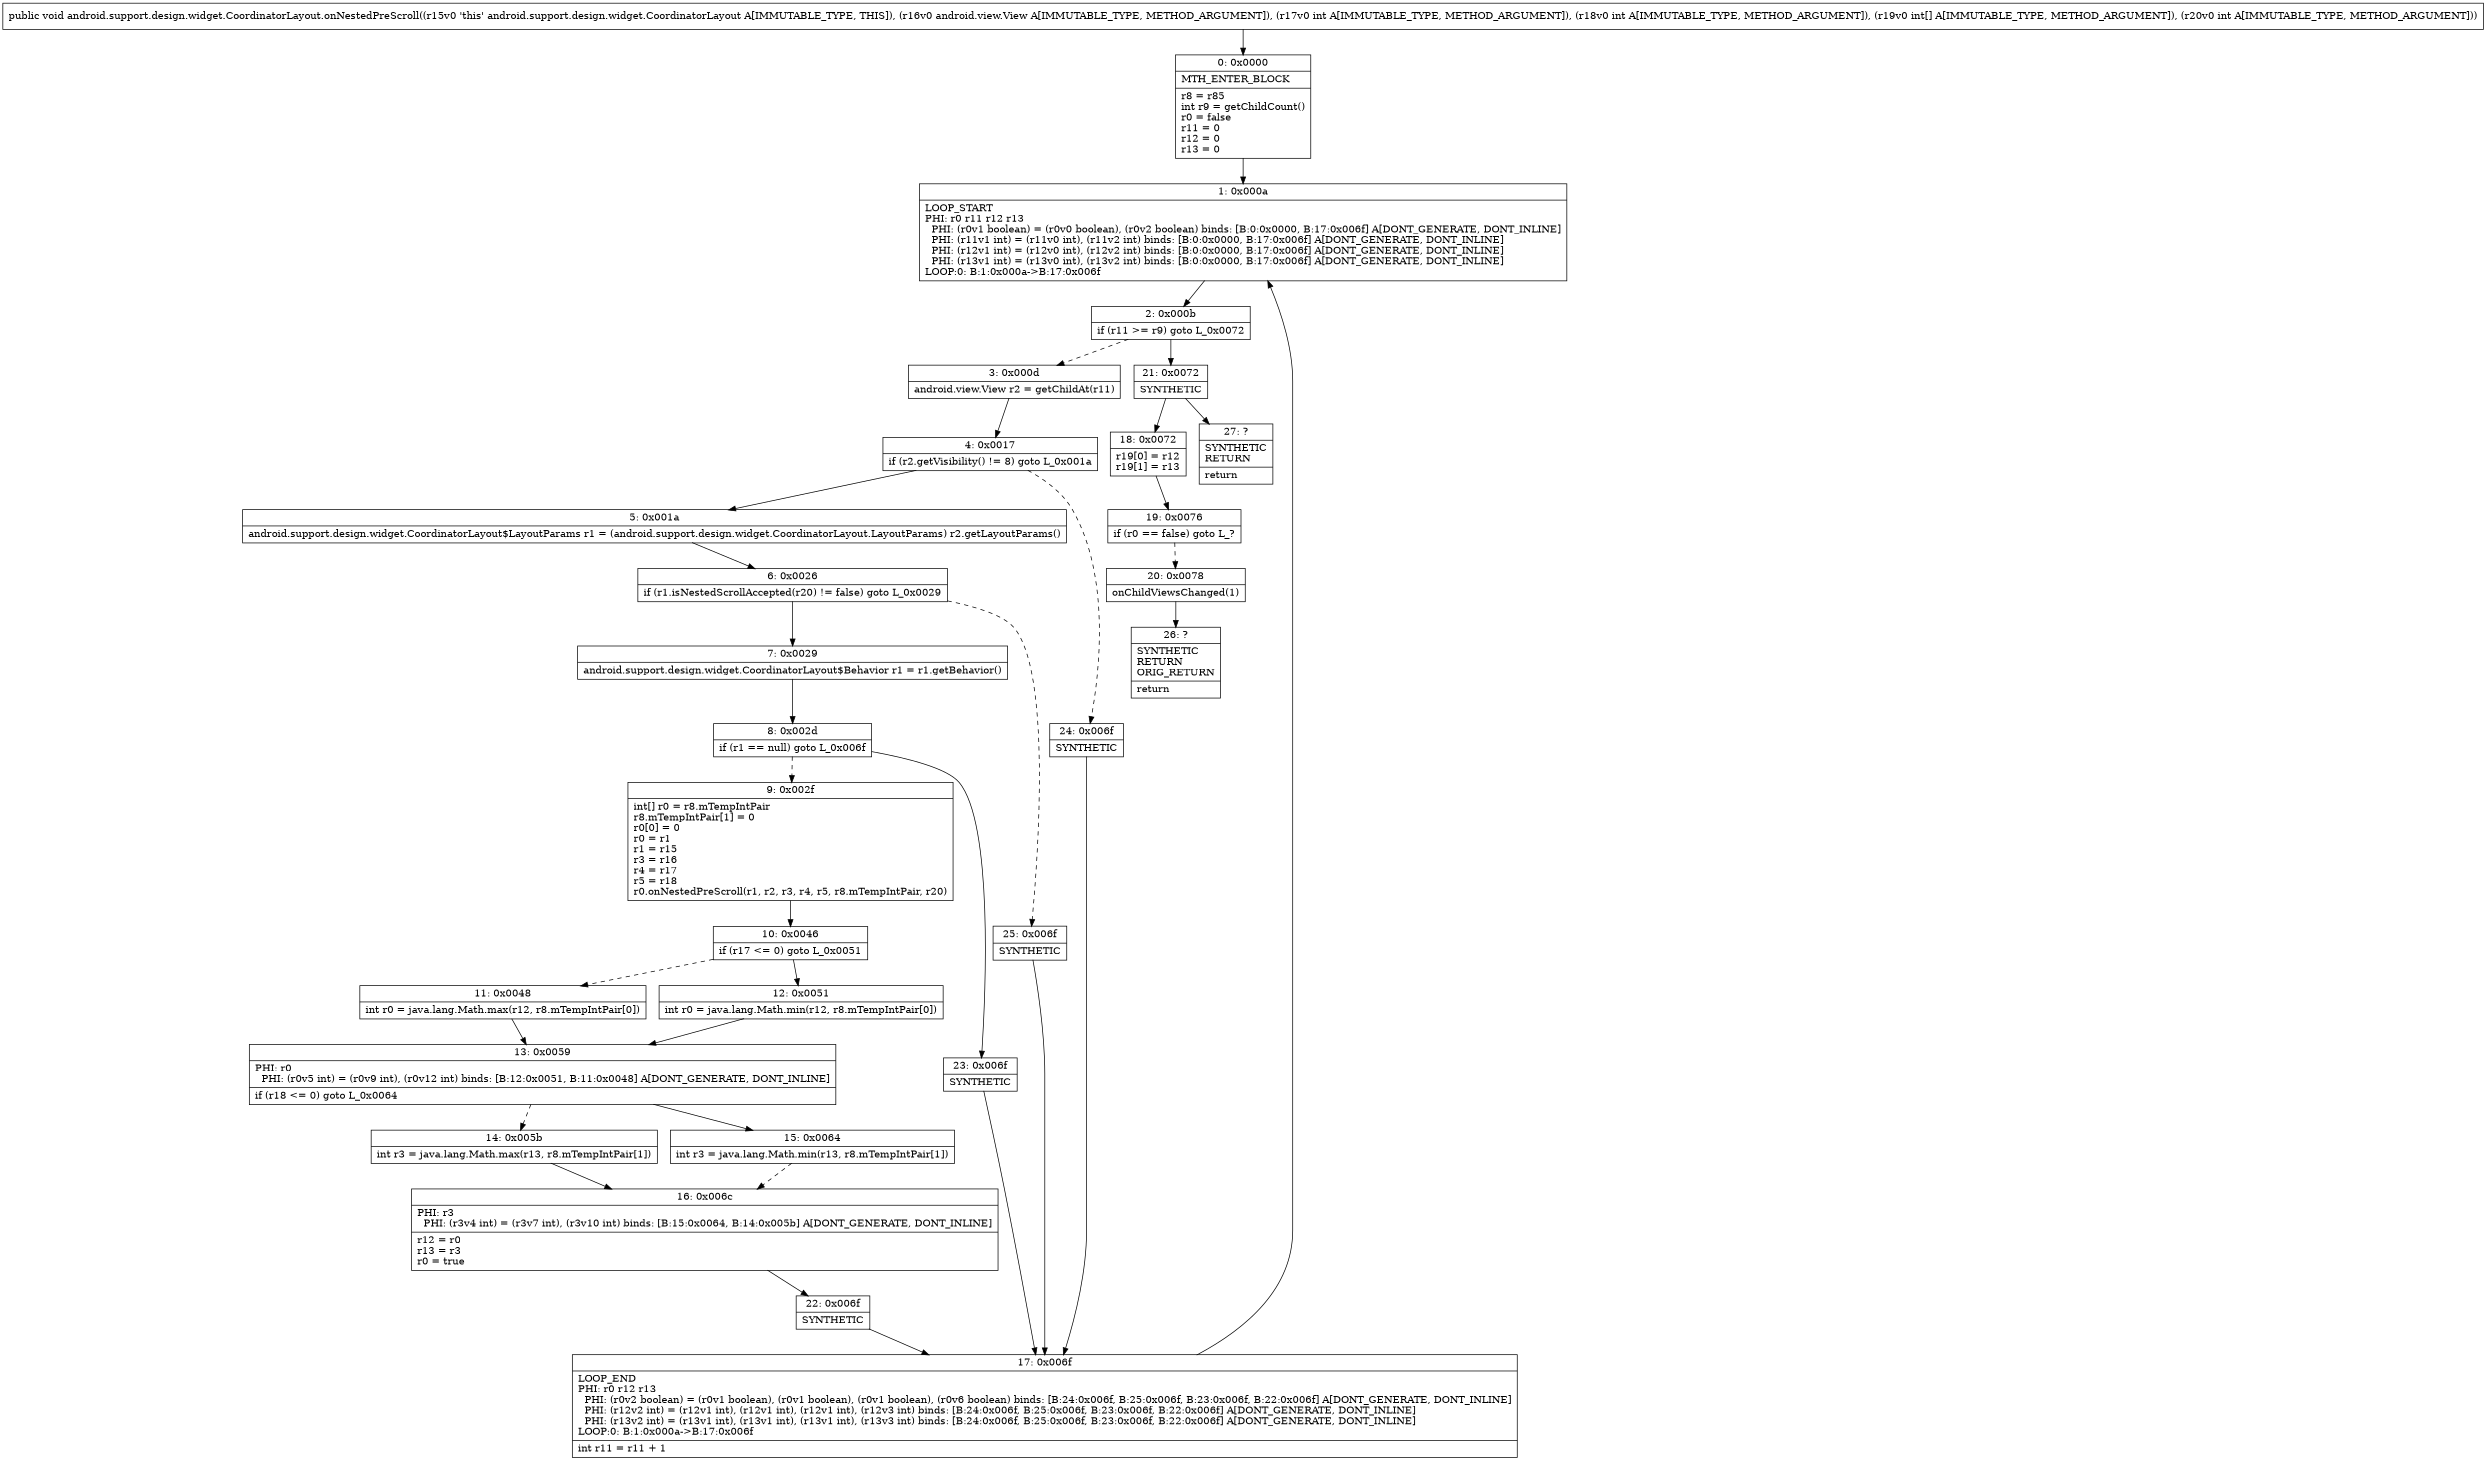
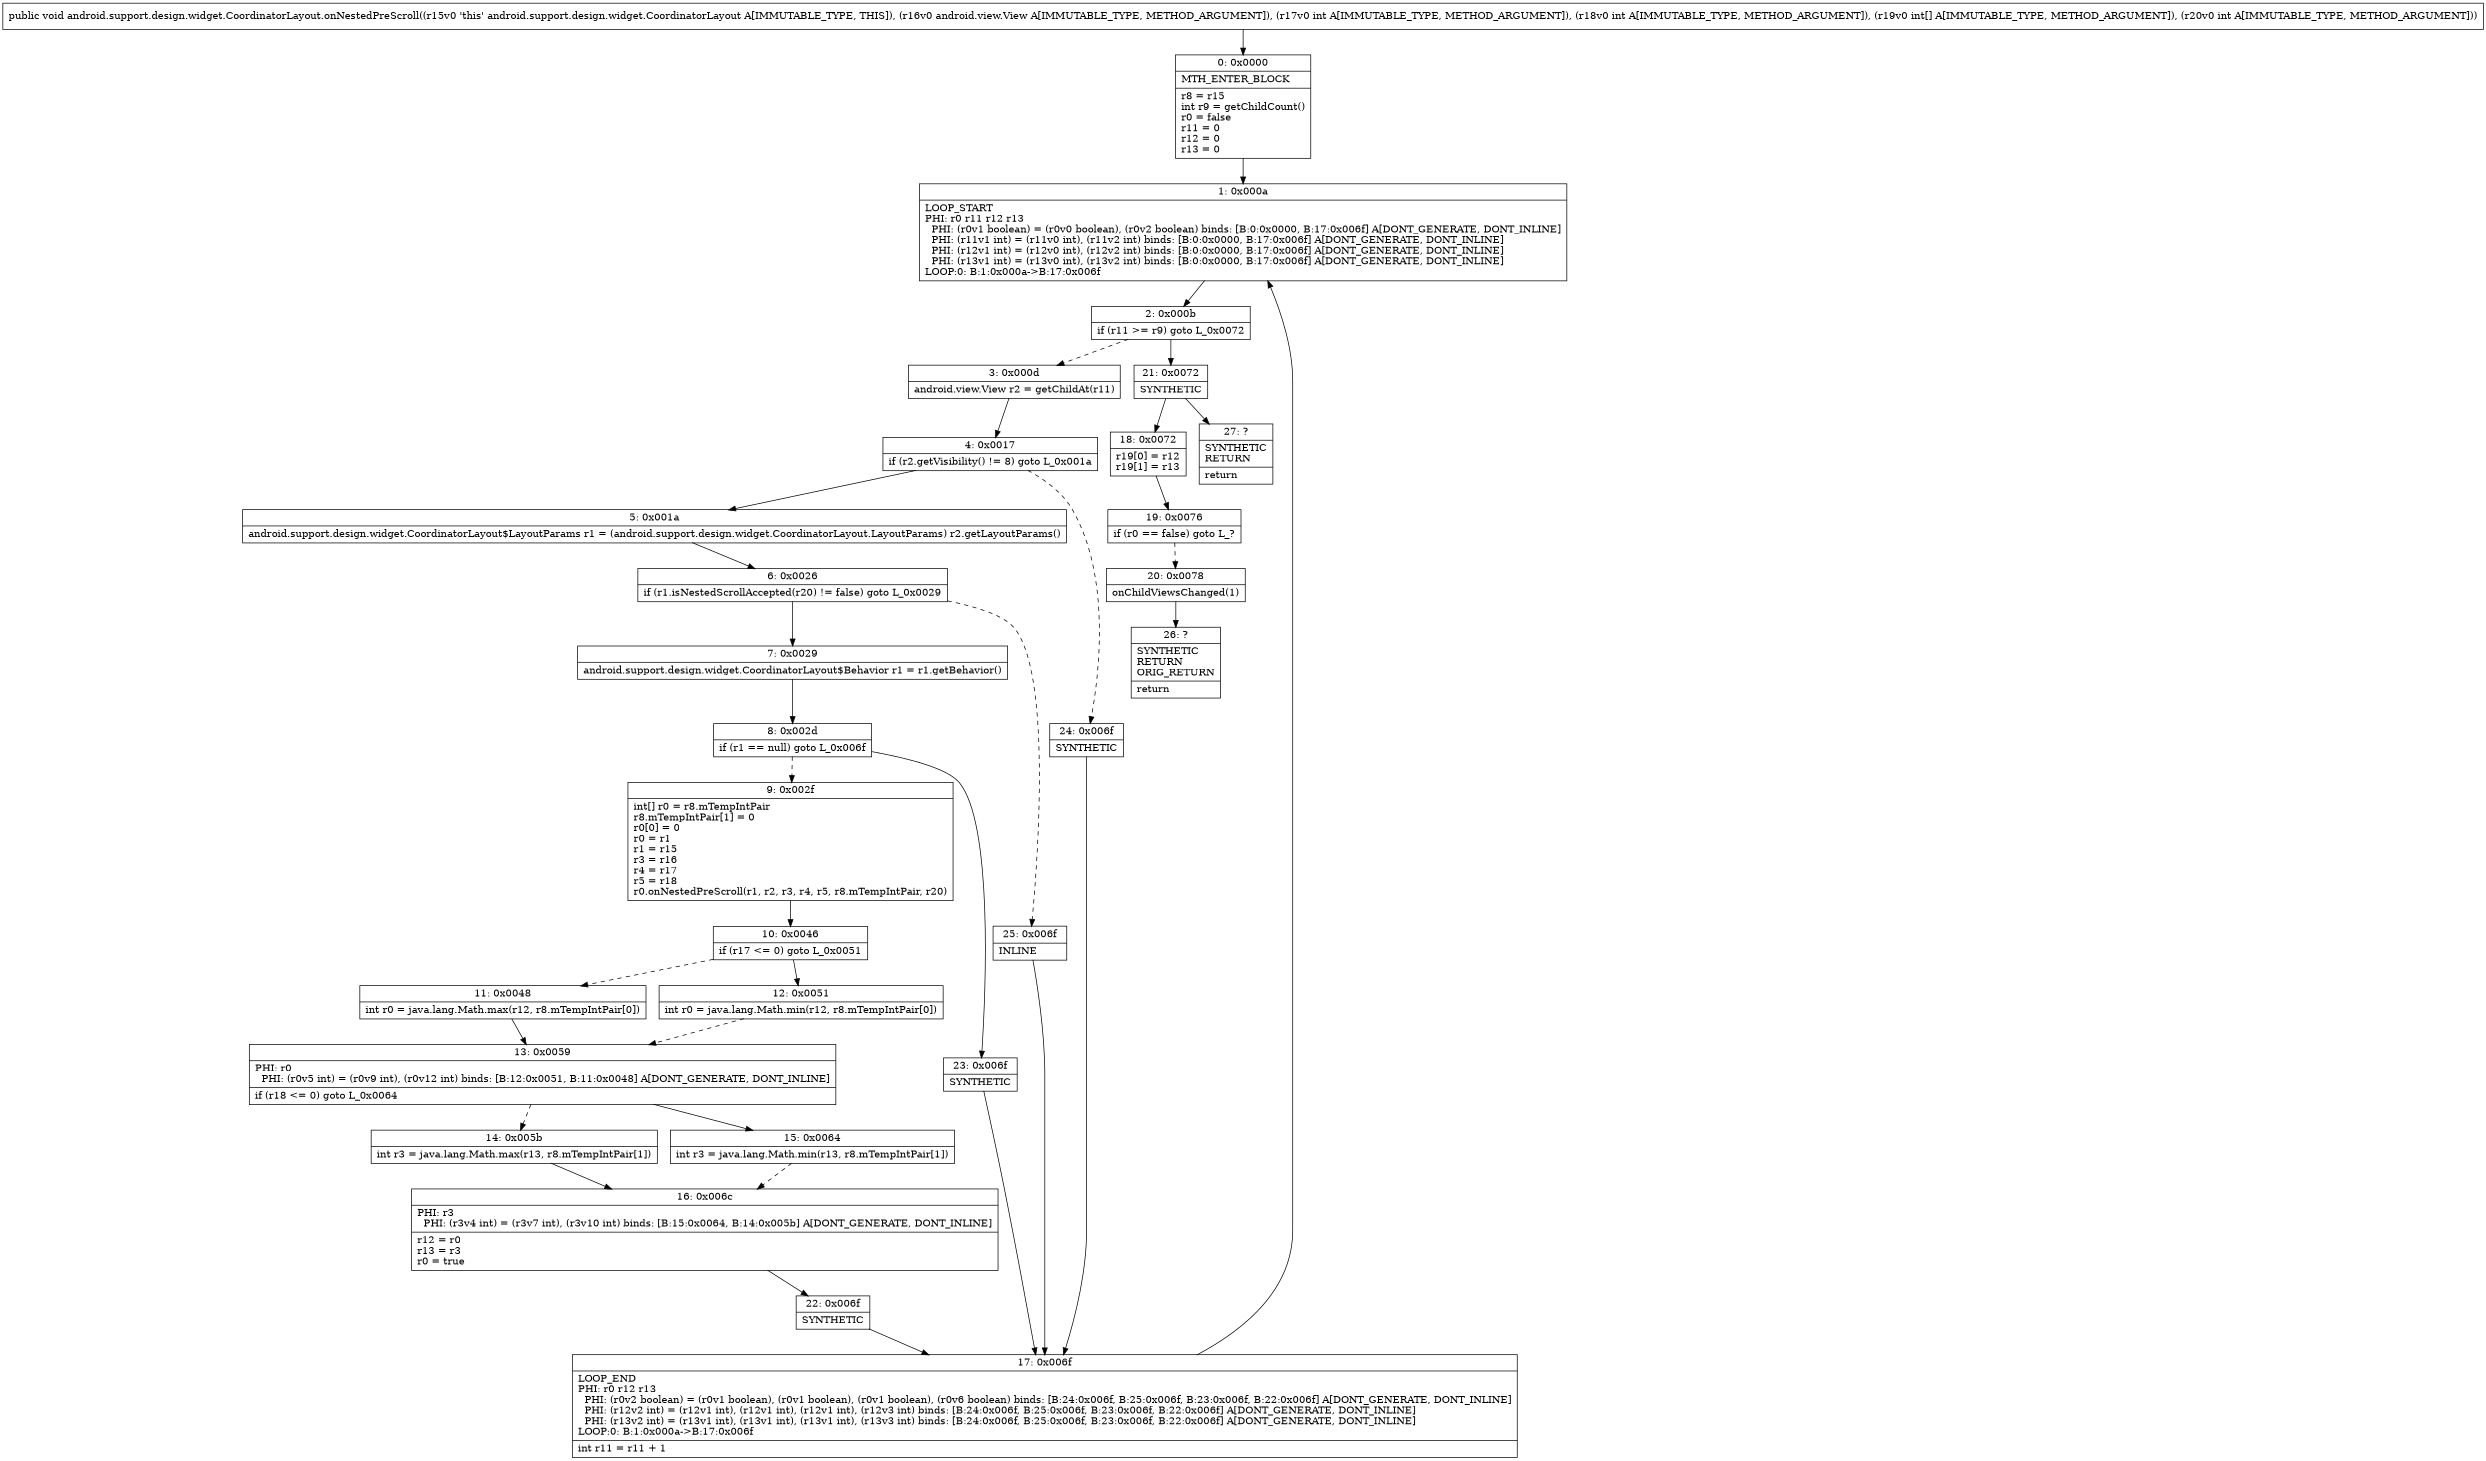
node "0: 0x0000": text "r8 = r85" -> "r8 = r15"
node "25: 0x006f": text "SYNTHETIC" -> "INLINE"
edge "12: 0x0051" -> "13: 0x0059": style solid -> dashed
